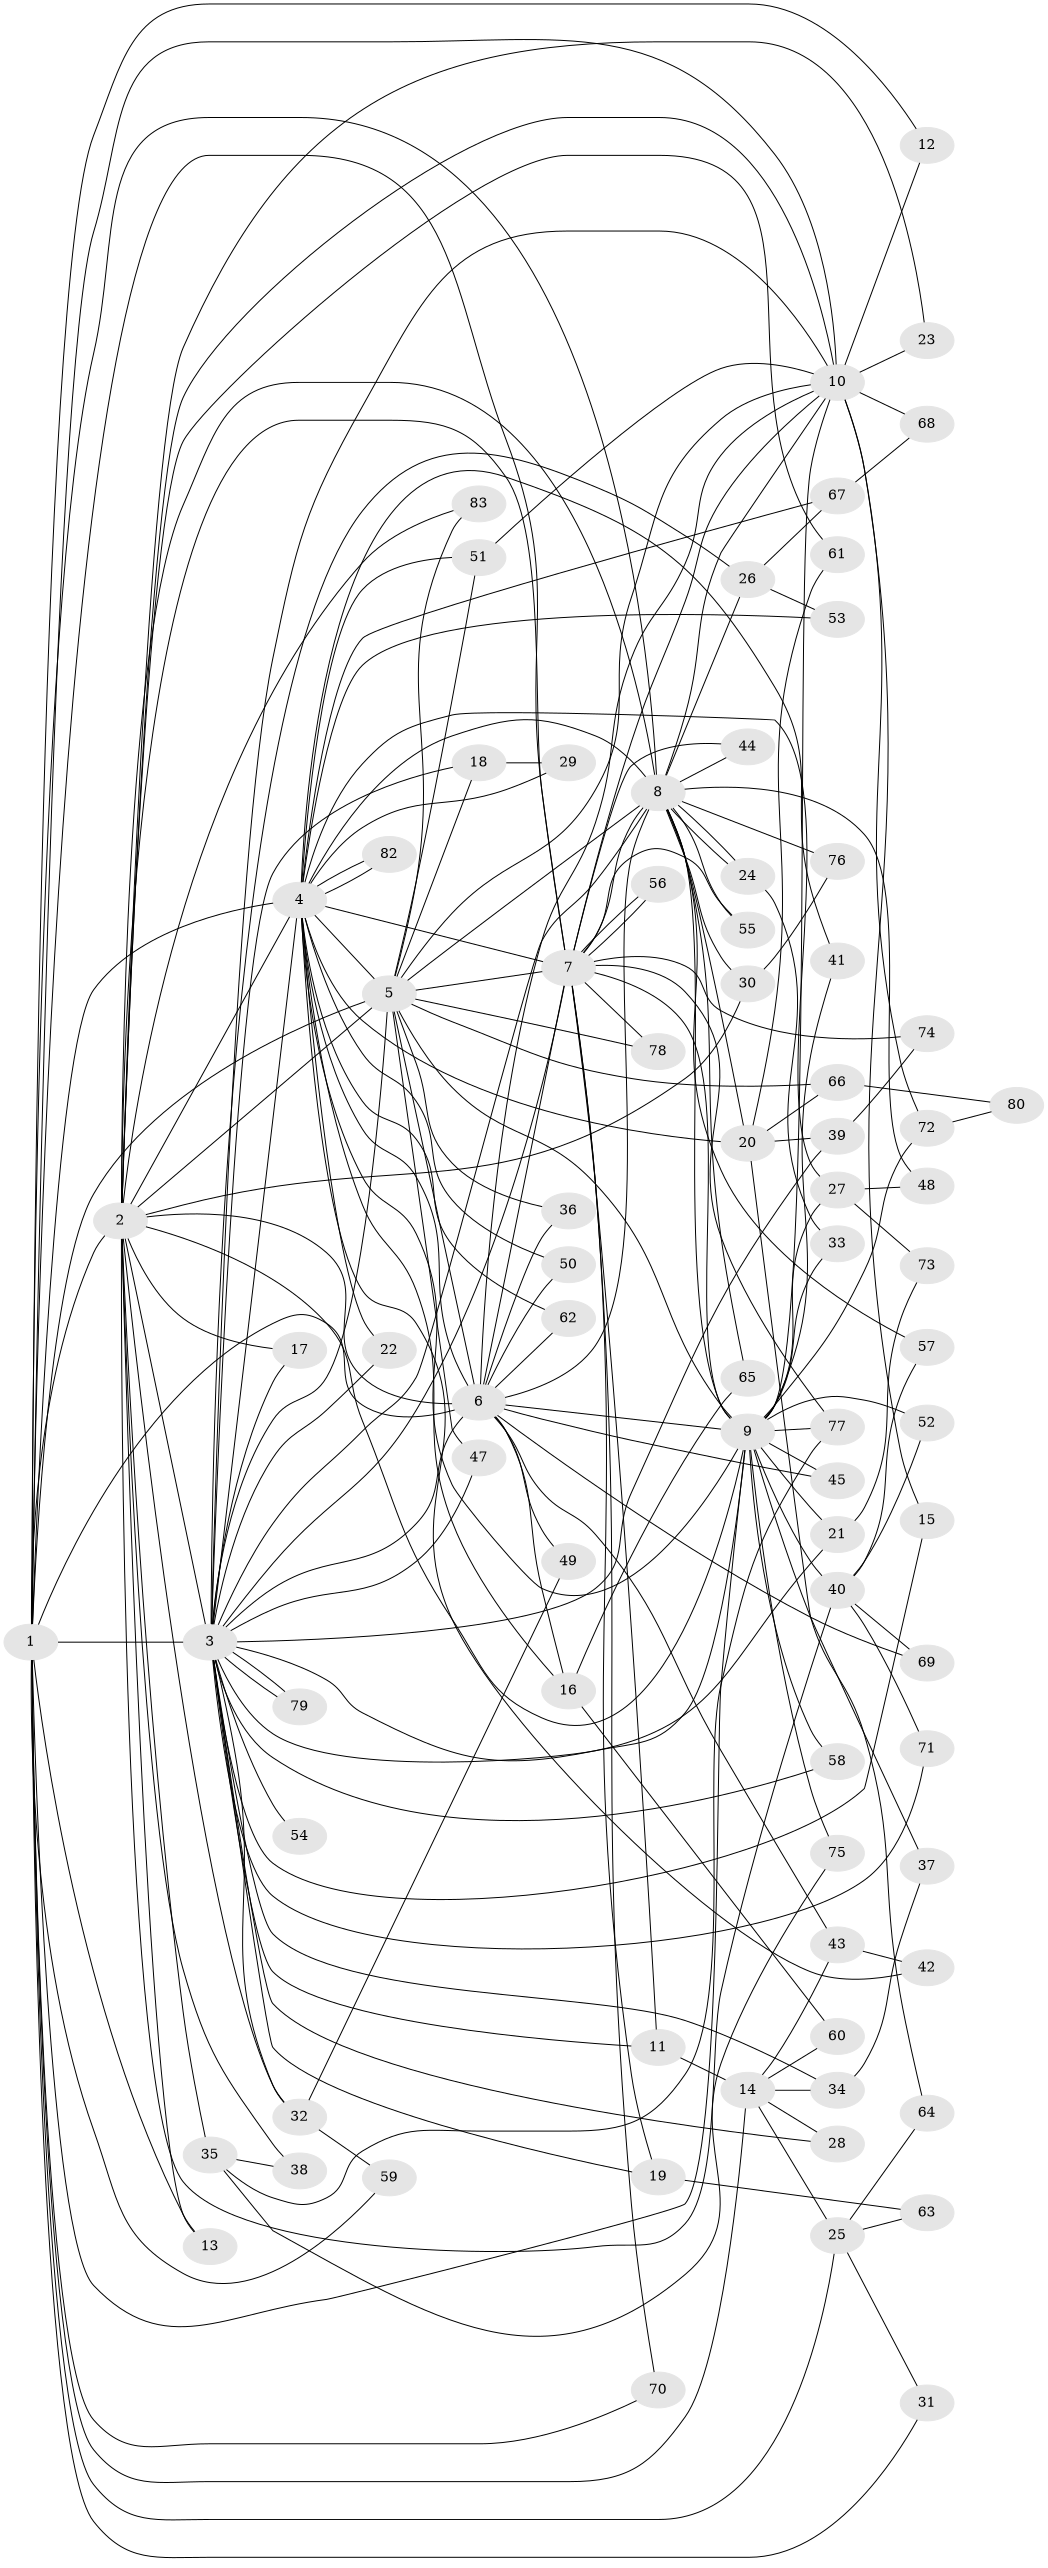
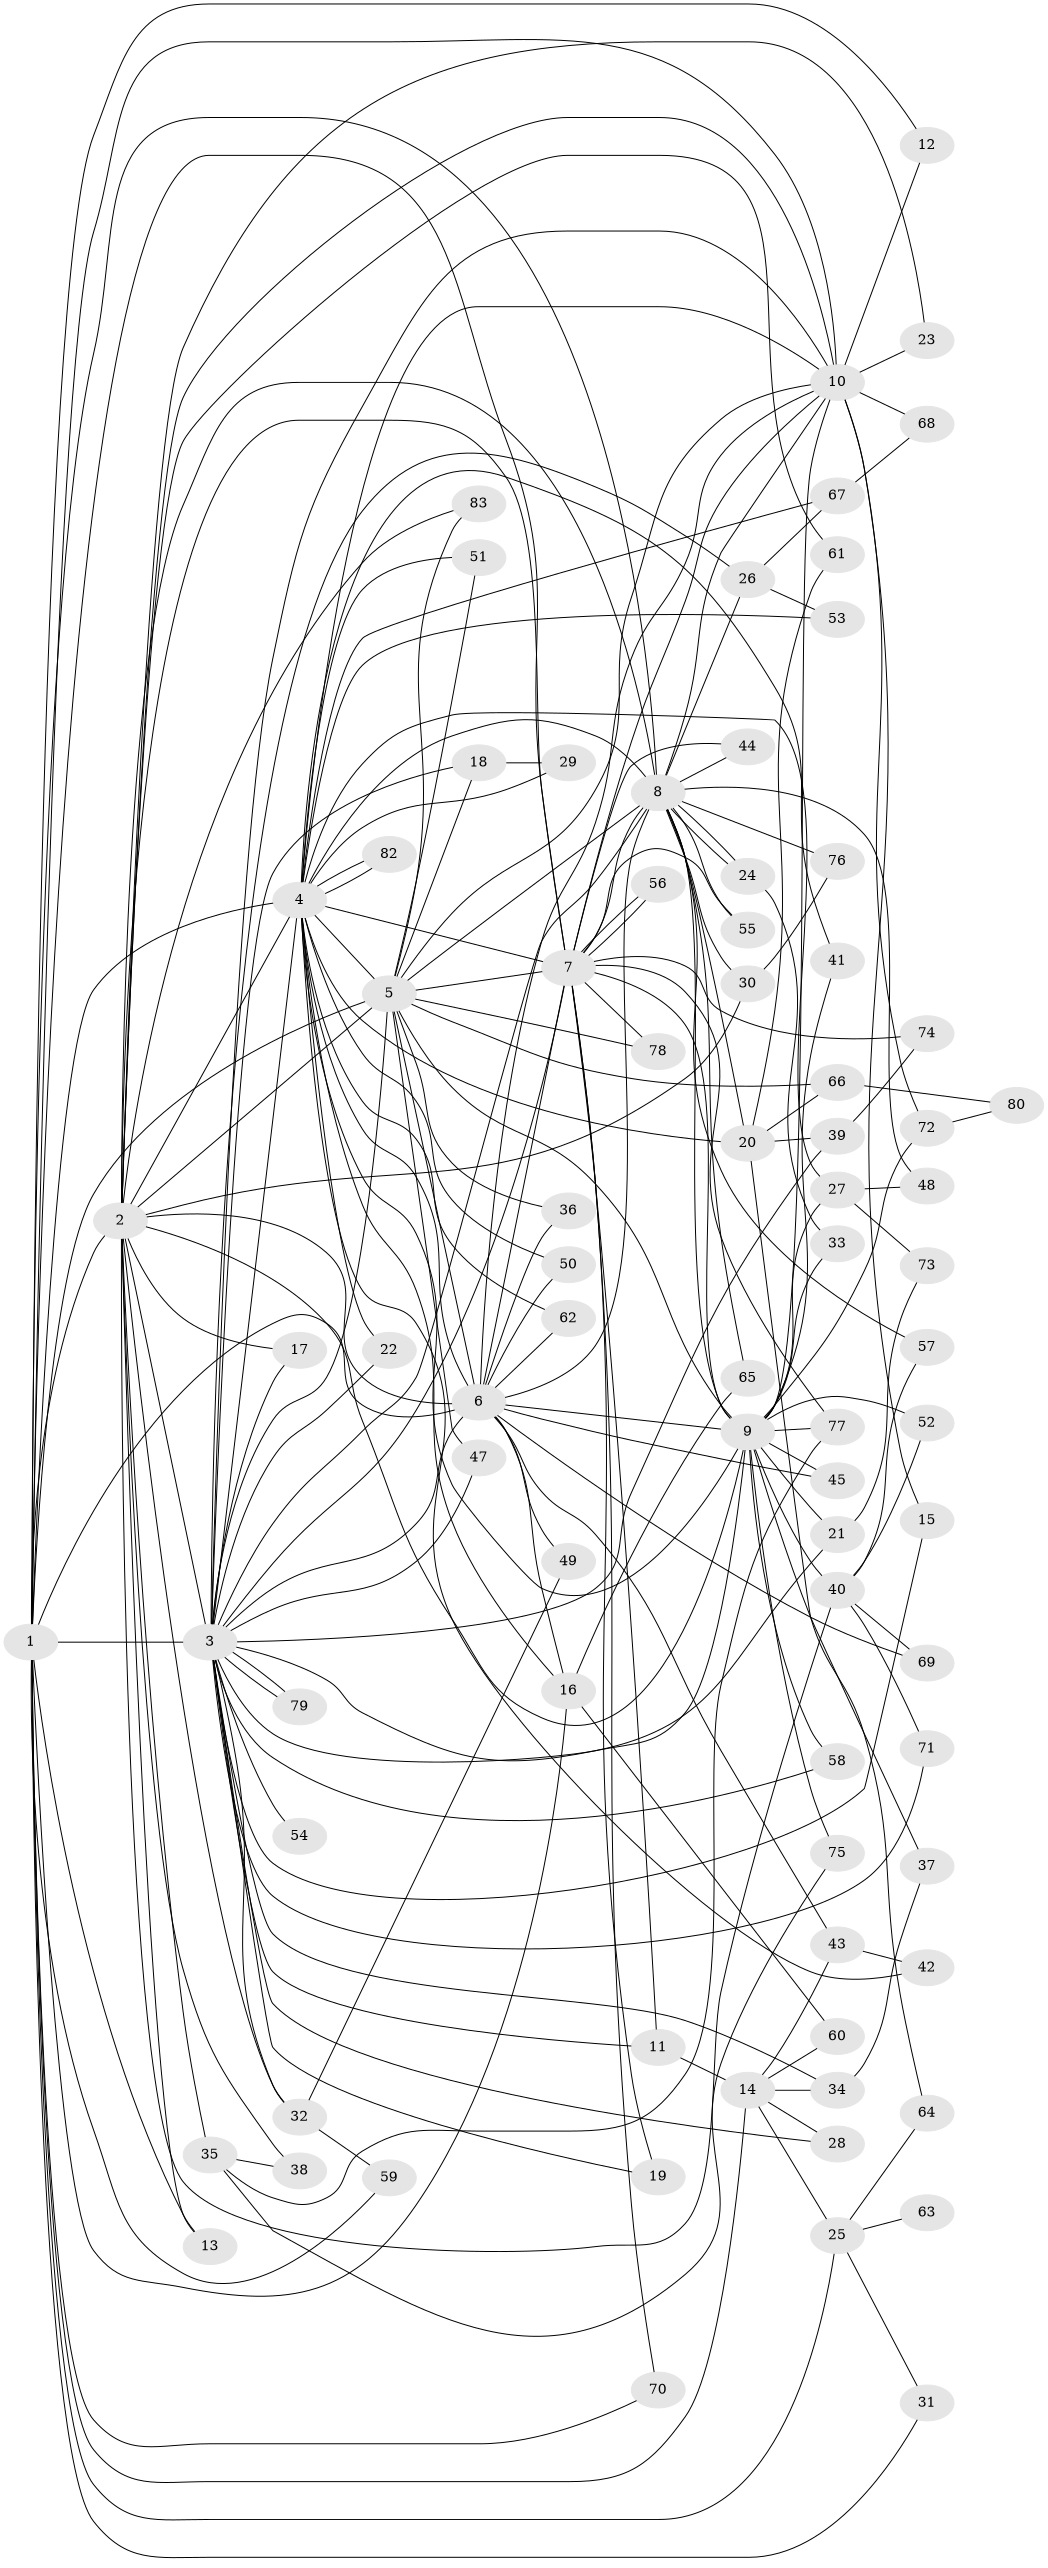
edge "10" -- "51": now "10" -- "4"
edge "19" -- "63": removed
edge "9" -- "1": now "16" -- "1"
